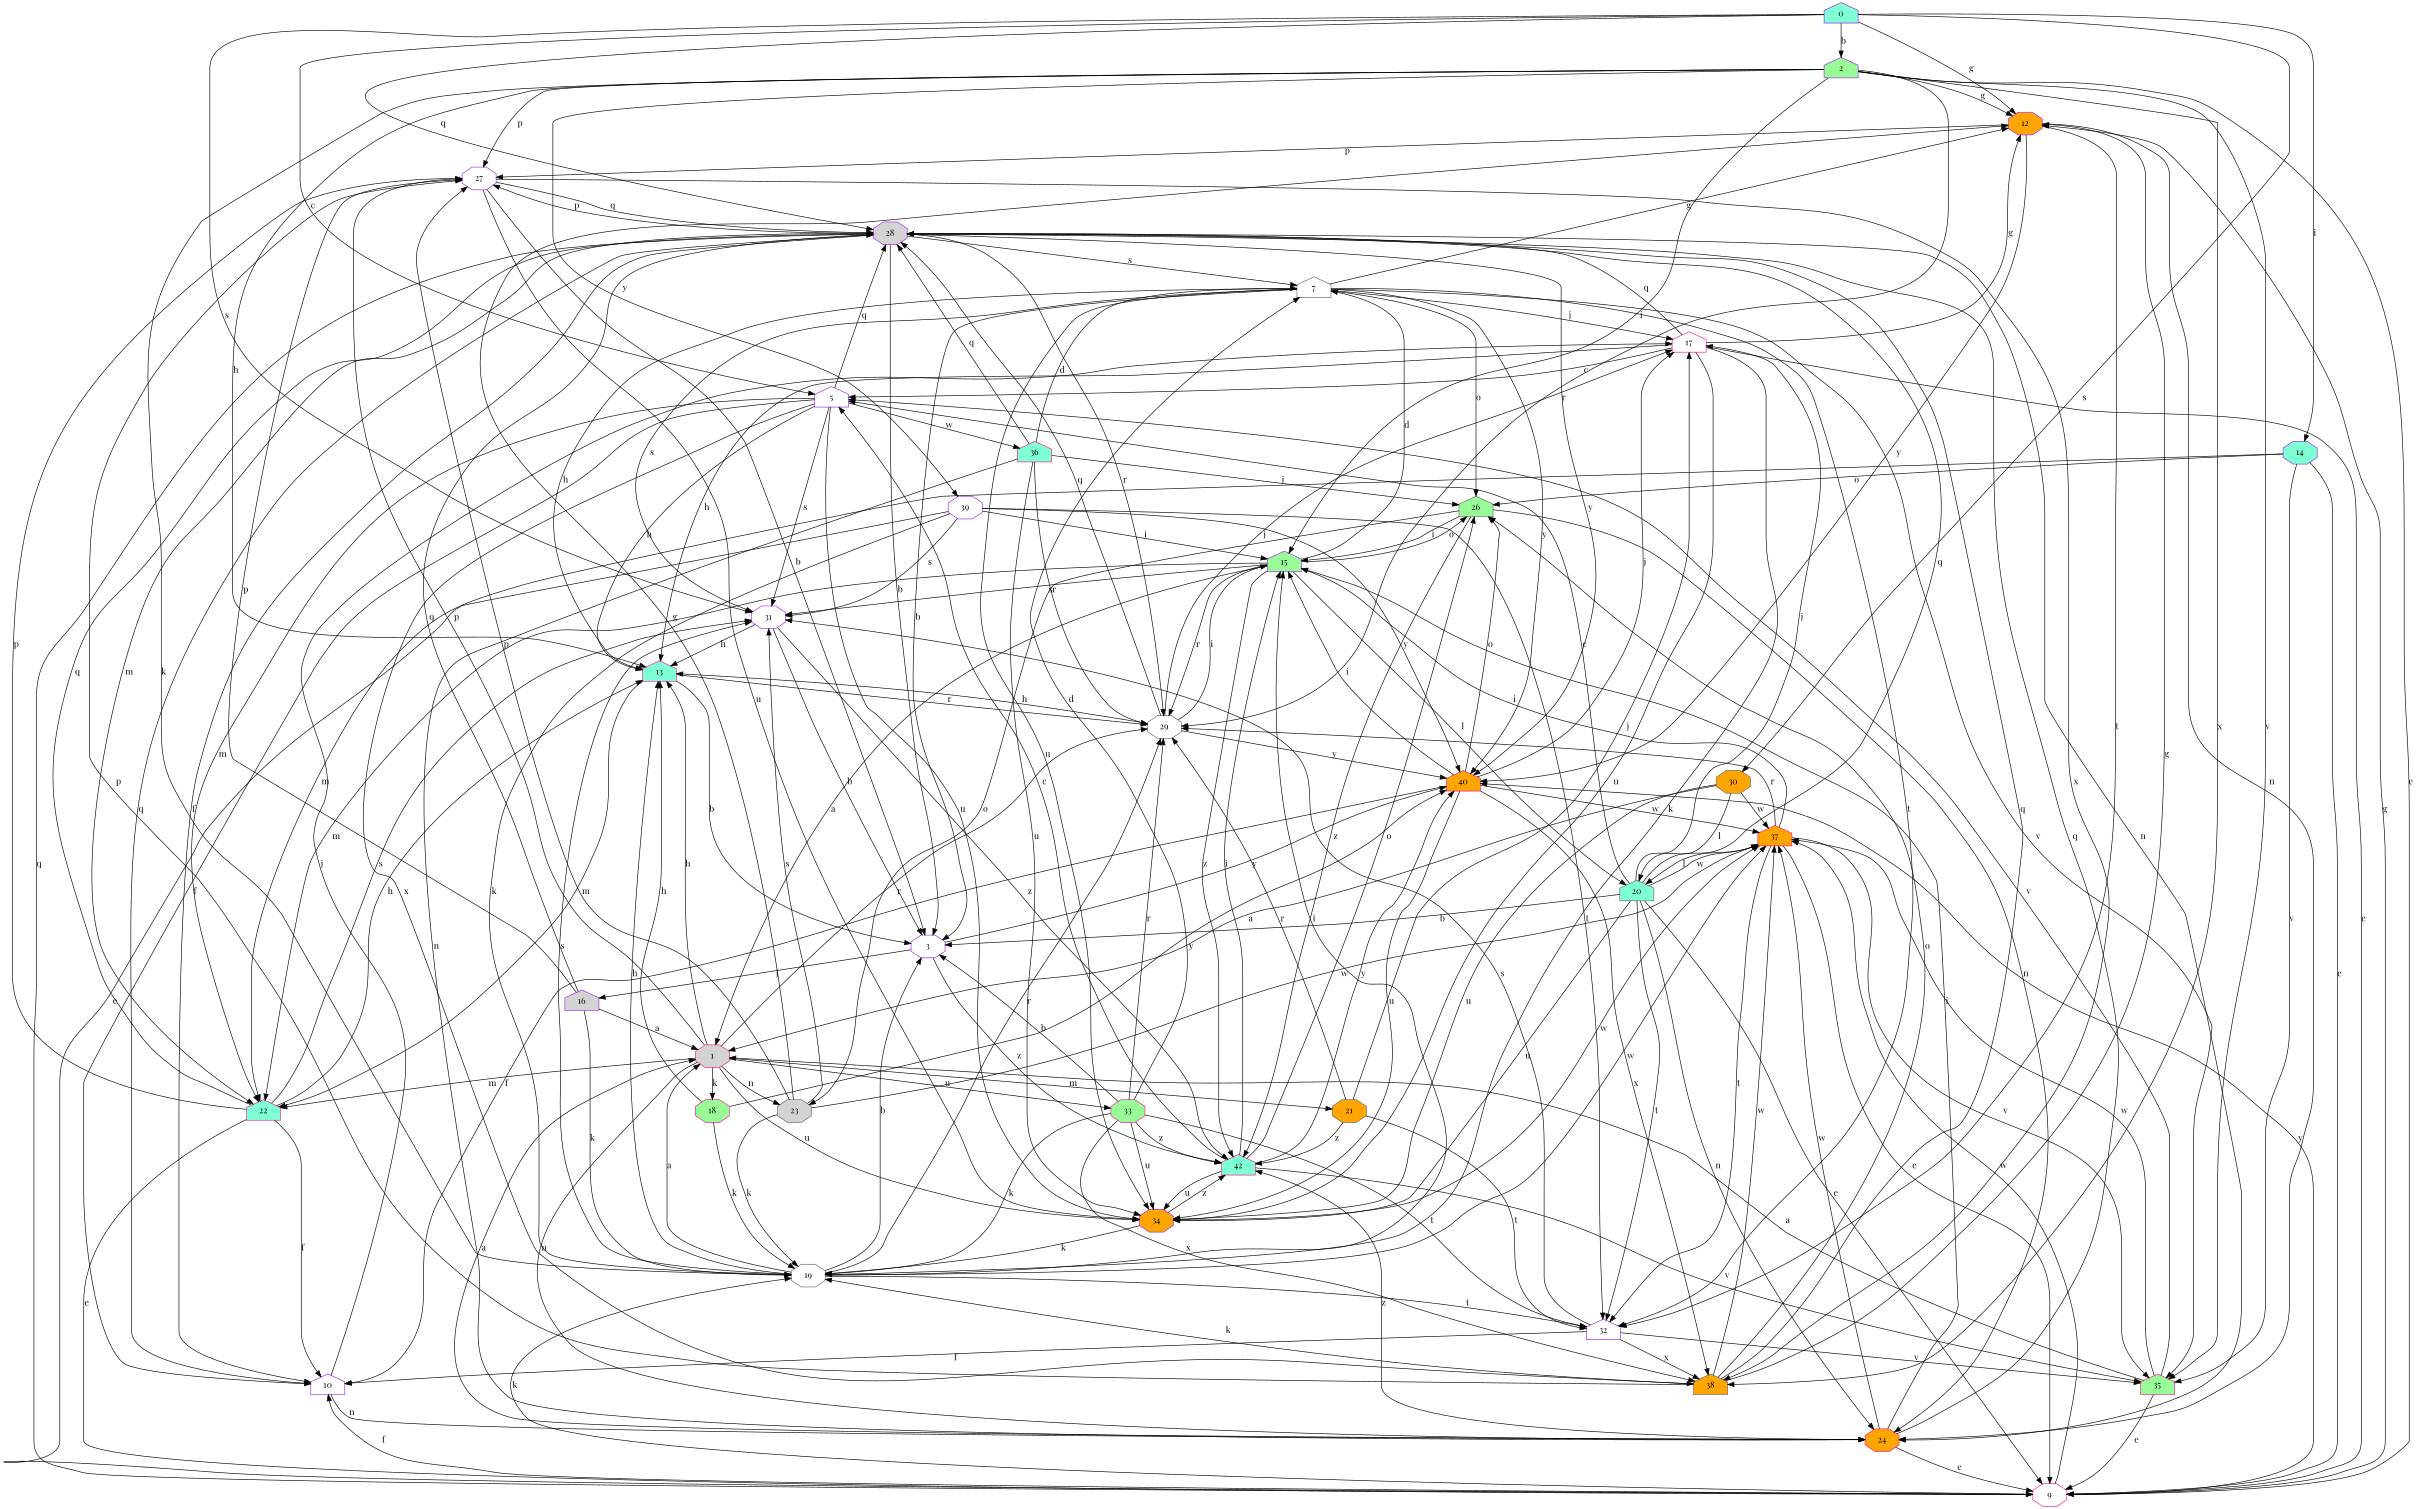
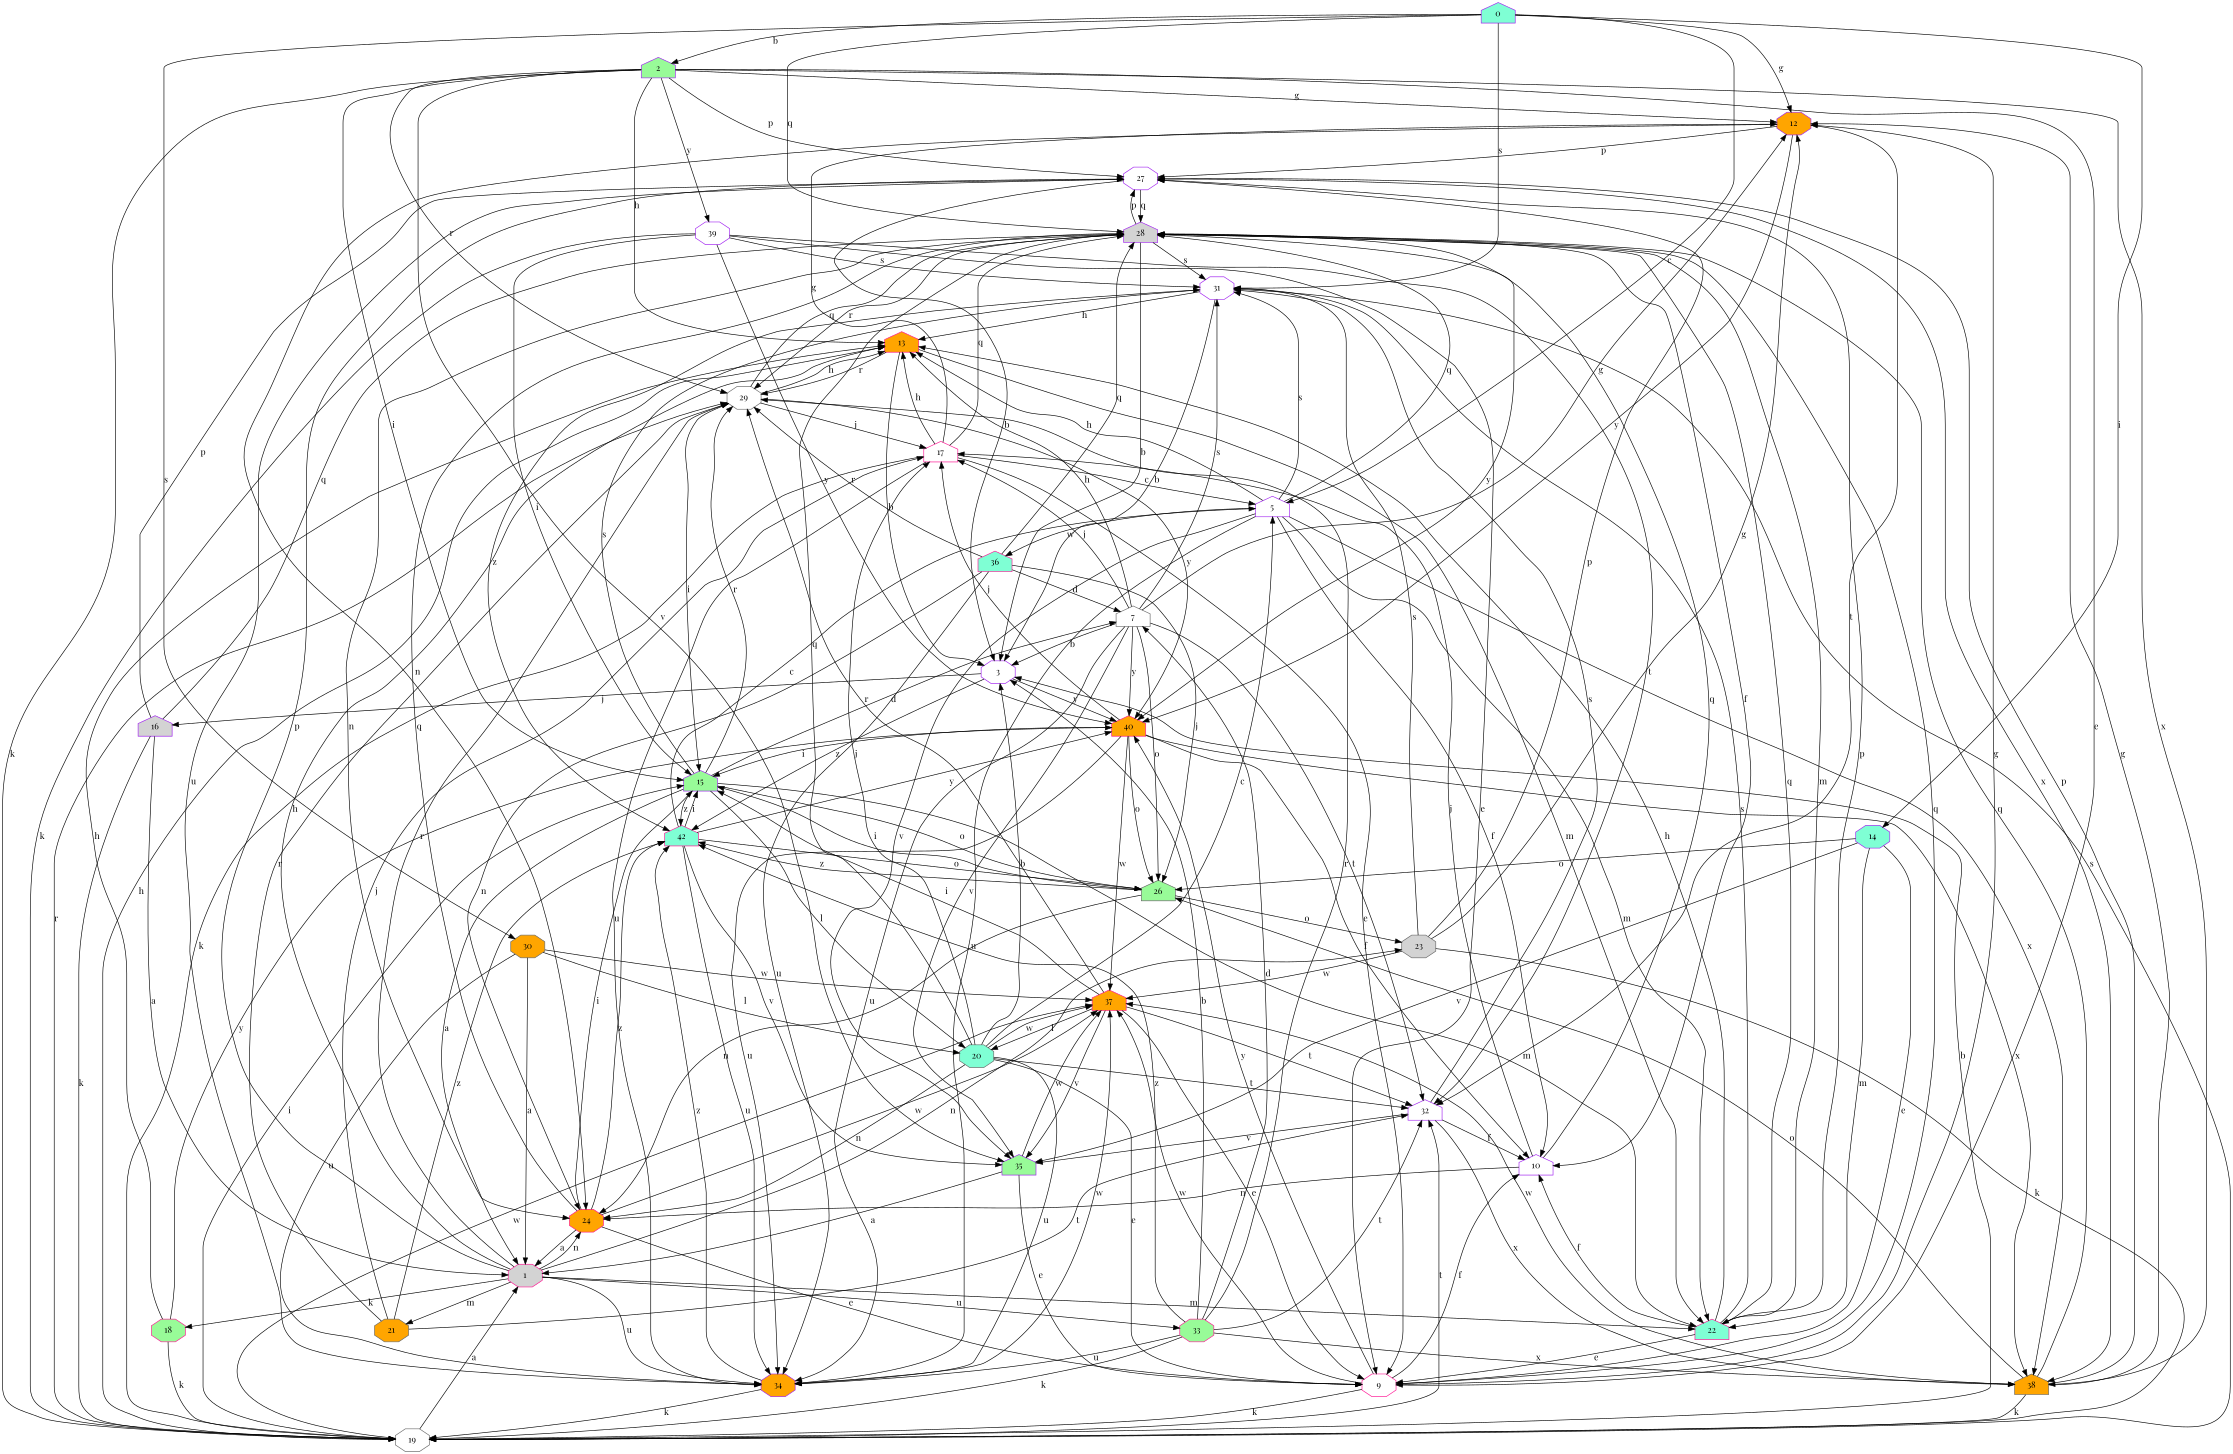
node "28": shape octagon -> house
edge "28" -> "7": now "28" -> "31"
edge "35" -> "5": reversed
node "13": fillcolor aquamarine -> orange
node "20": shape house -> octagon
node "35": color deeppink -> purple
